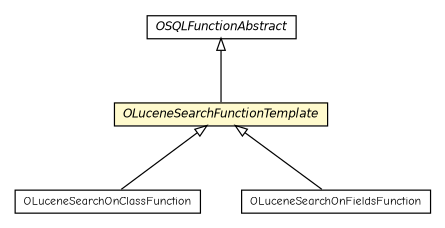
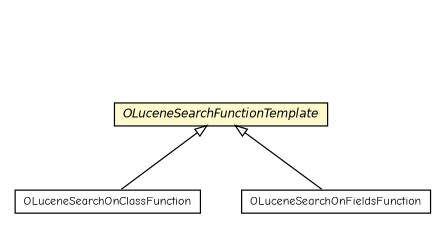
node "OSQLFunctionAbstract": removed
